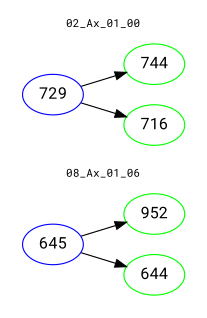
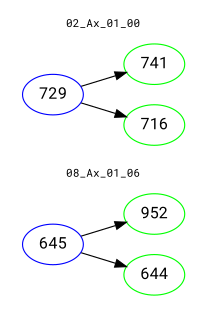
node "744": label "744" -> "741"
